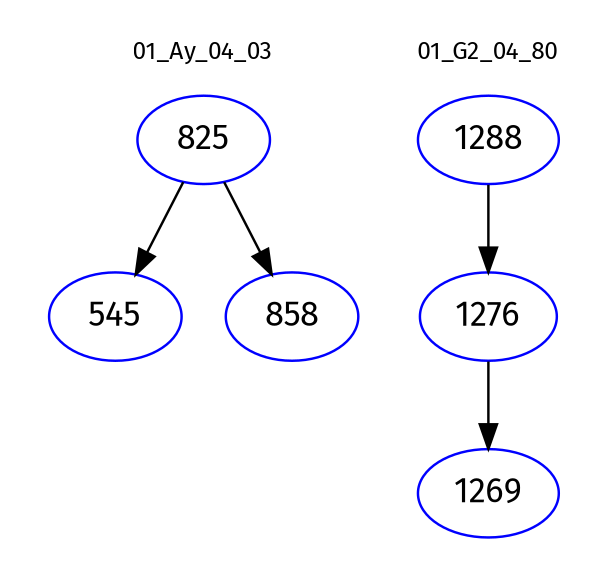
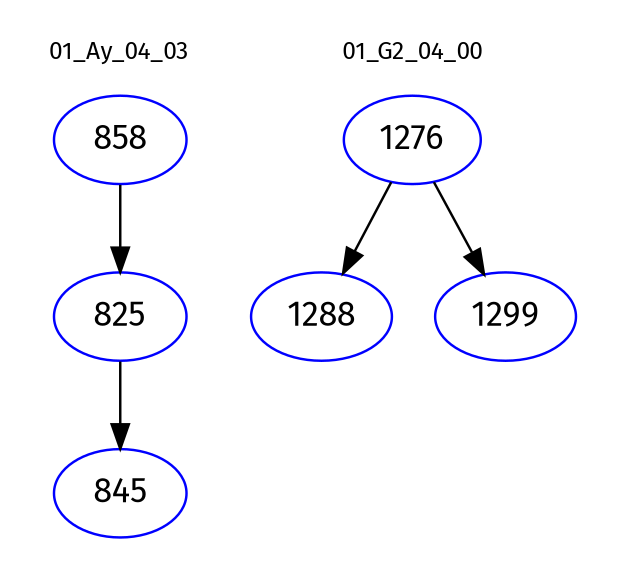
cluster "01_G2_04_80": label "01_G2_04_80" -> "01_G2_04_00"
edge "1288" -> "1276": reversed
edge "825" -> "858": reversed
node "545": label "545" -> "845"
node "1269": label "1269" -> "1299"
